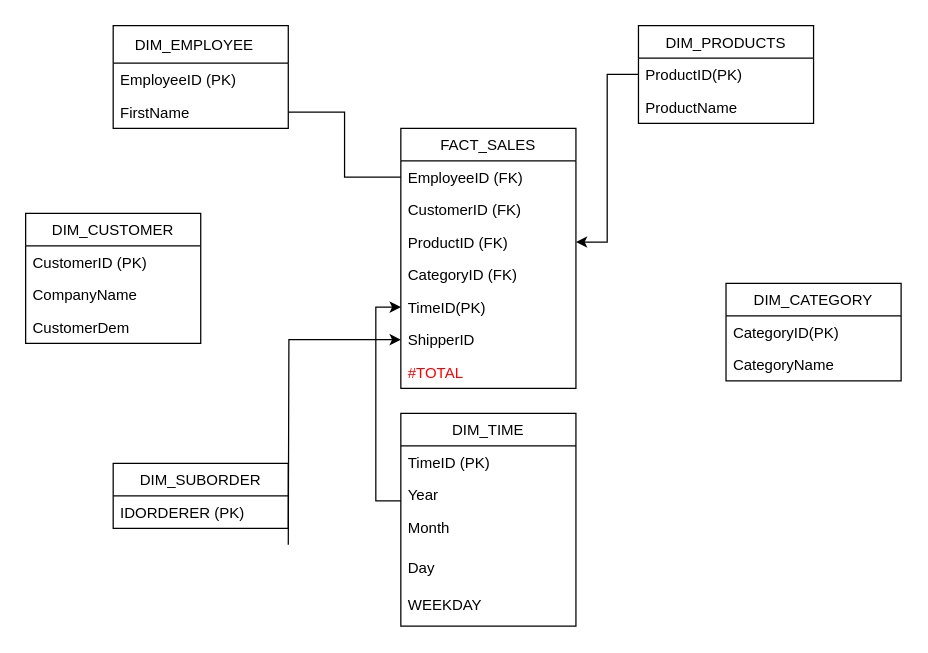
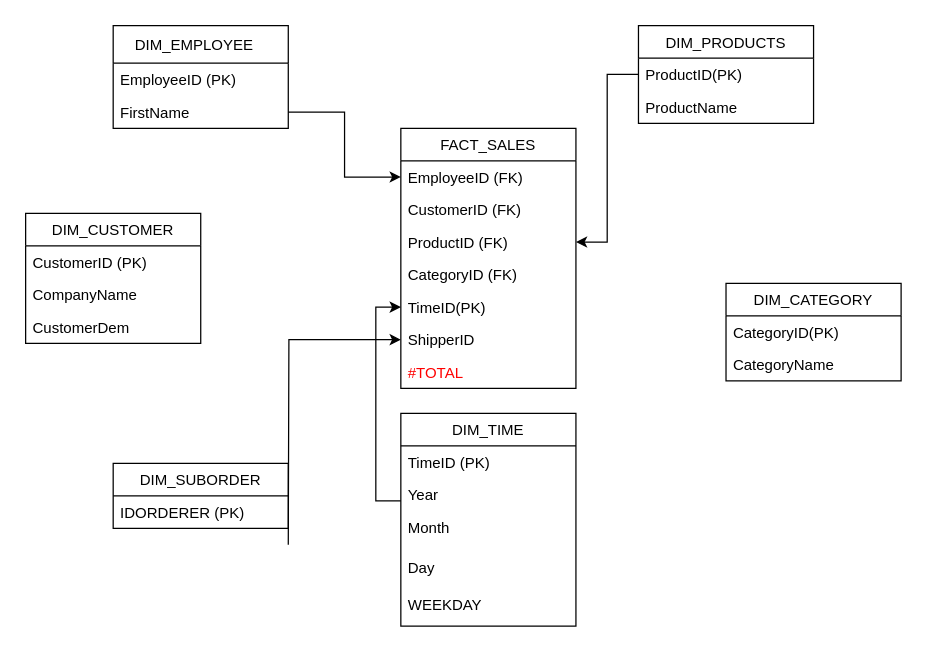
edge "FirstName" -- "EmployeeID (FK)": arrowhead none -> classic
